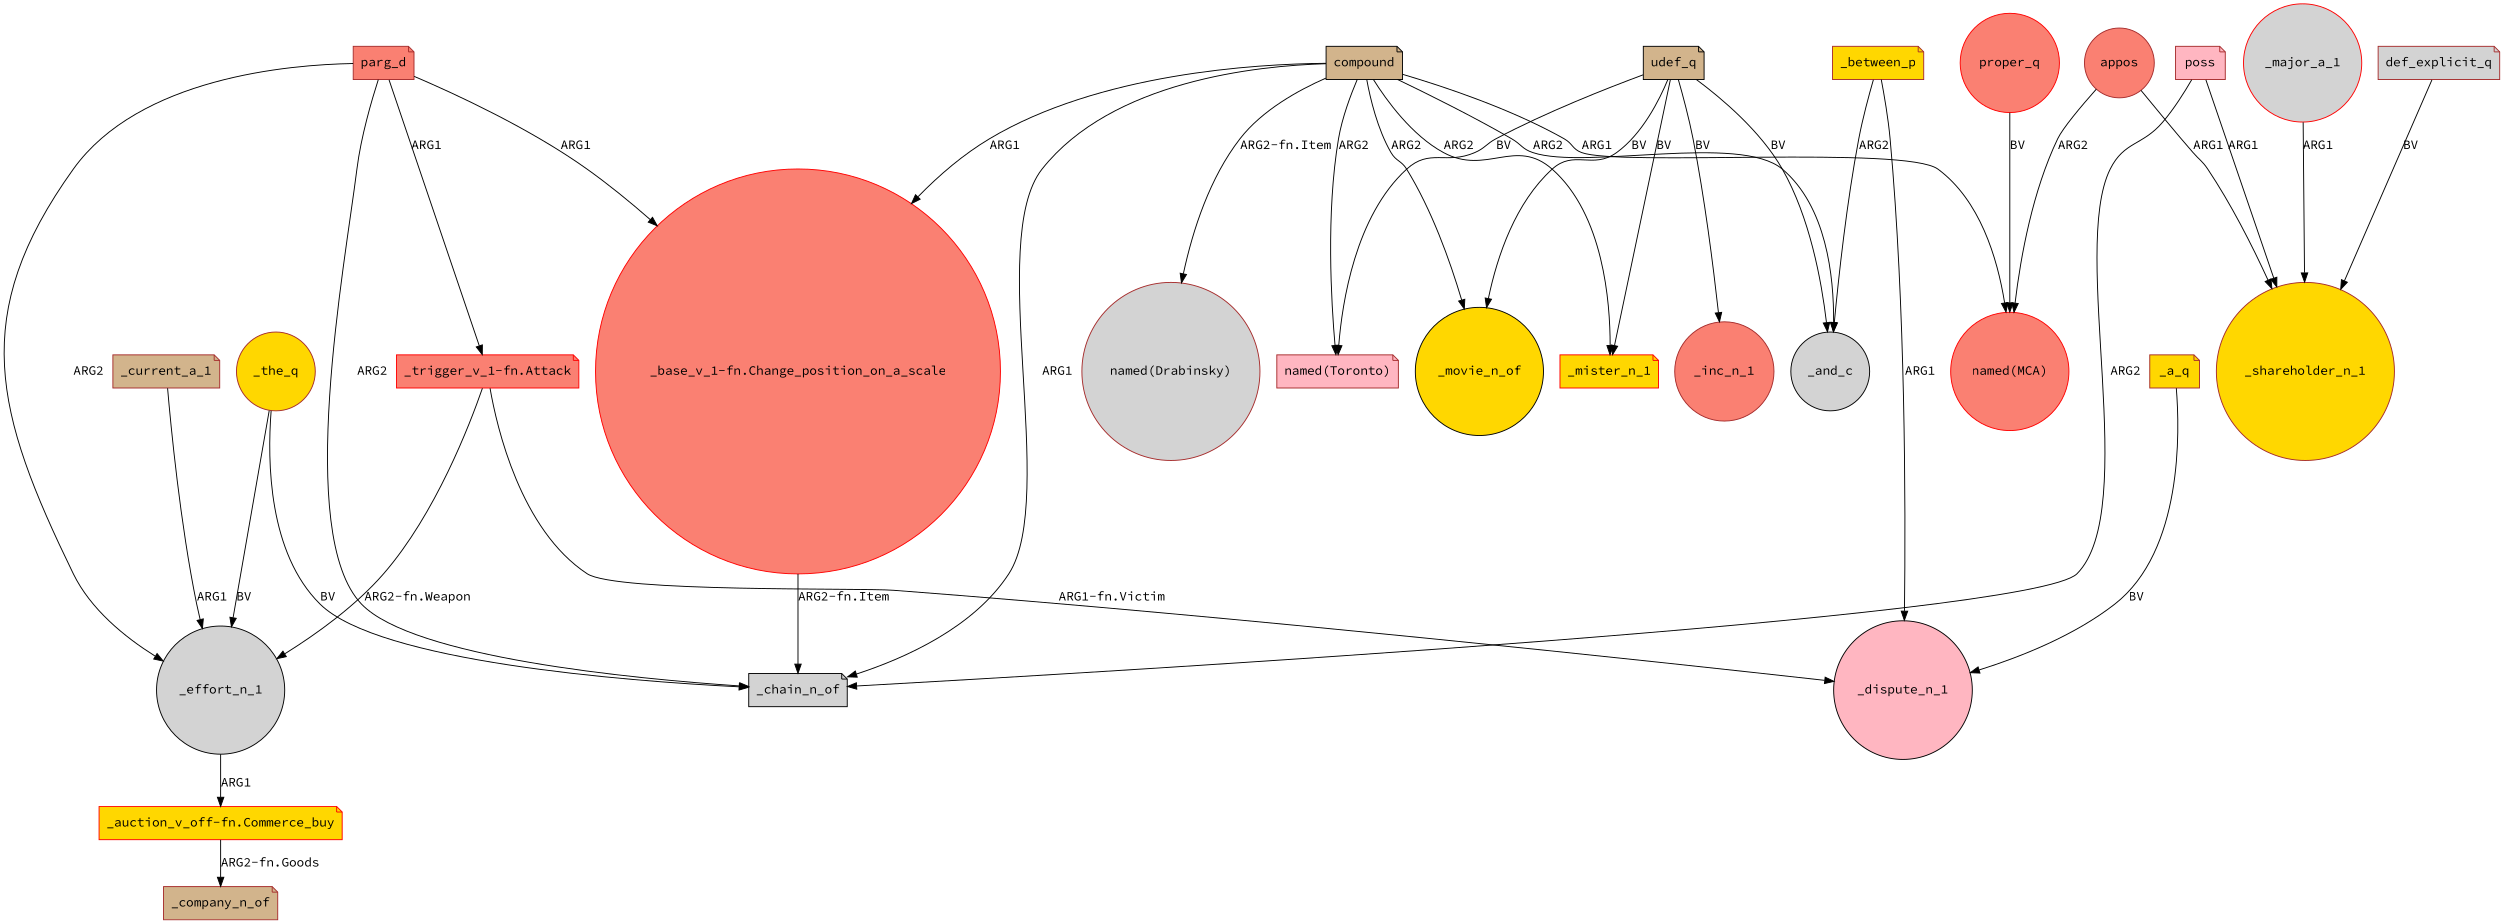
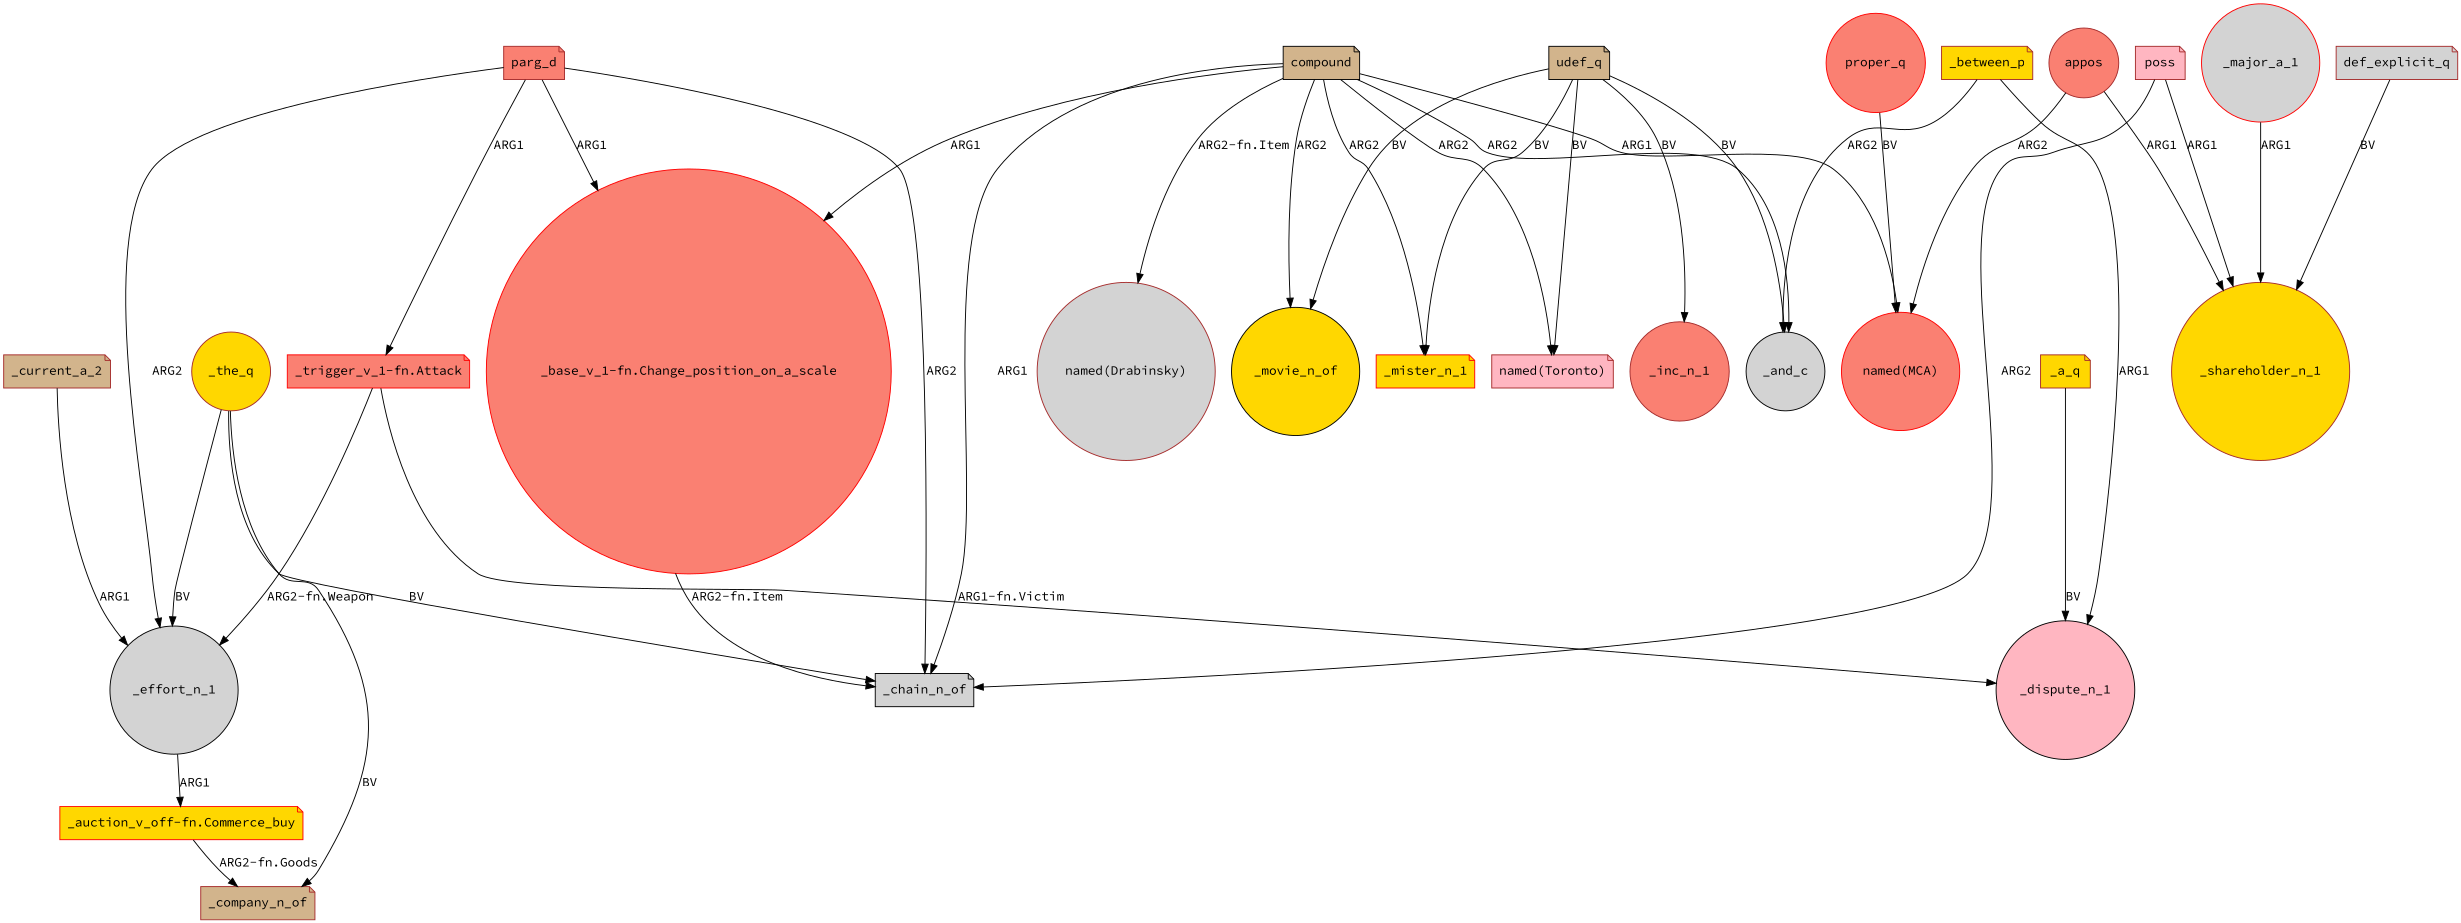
node "_current_a_1": label "_current_a_1" -> "_current_a_2"
edge "_the_q" -> "_company_n_of": added, label "BV"
